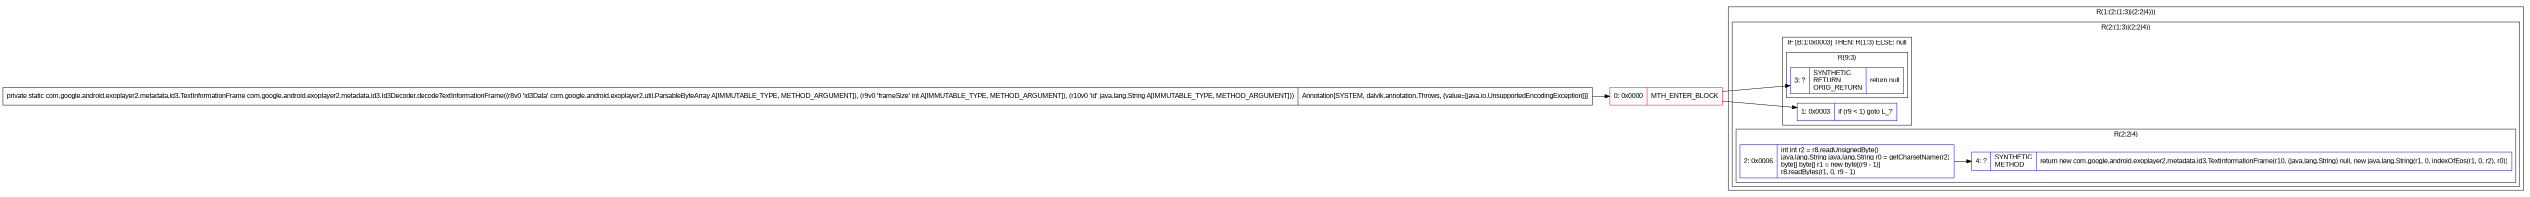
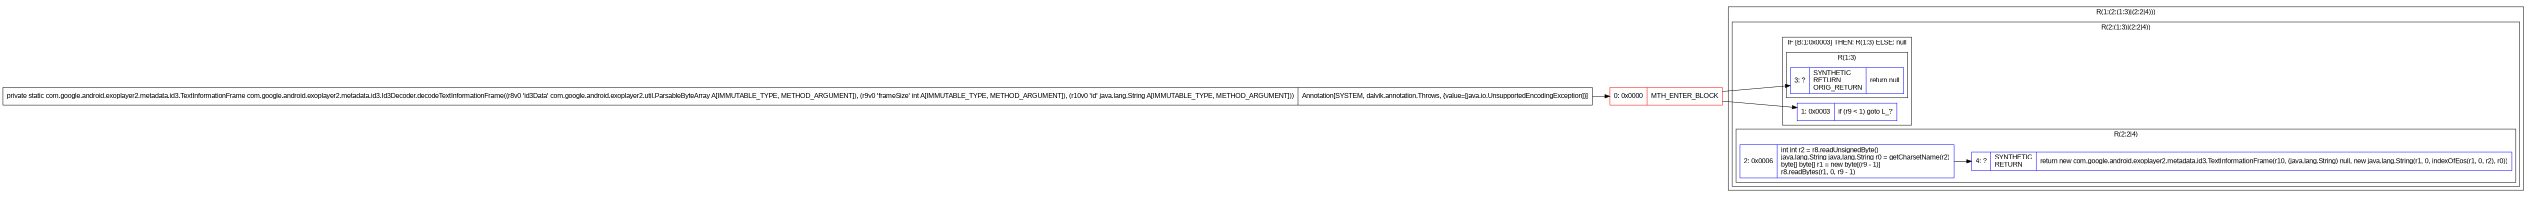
cluster "R(9:3)": label "R(9:3)" -> "R(1:3)"
node "4: ?": text "METHOD" -> "RETURN"
